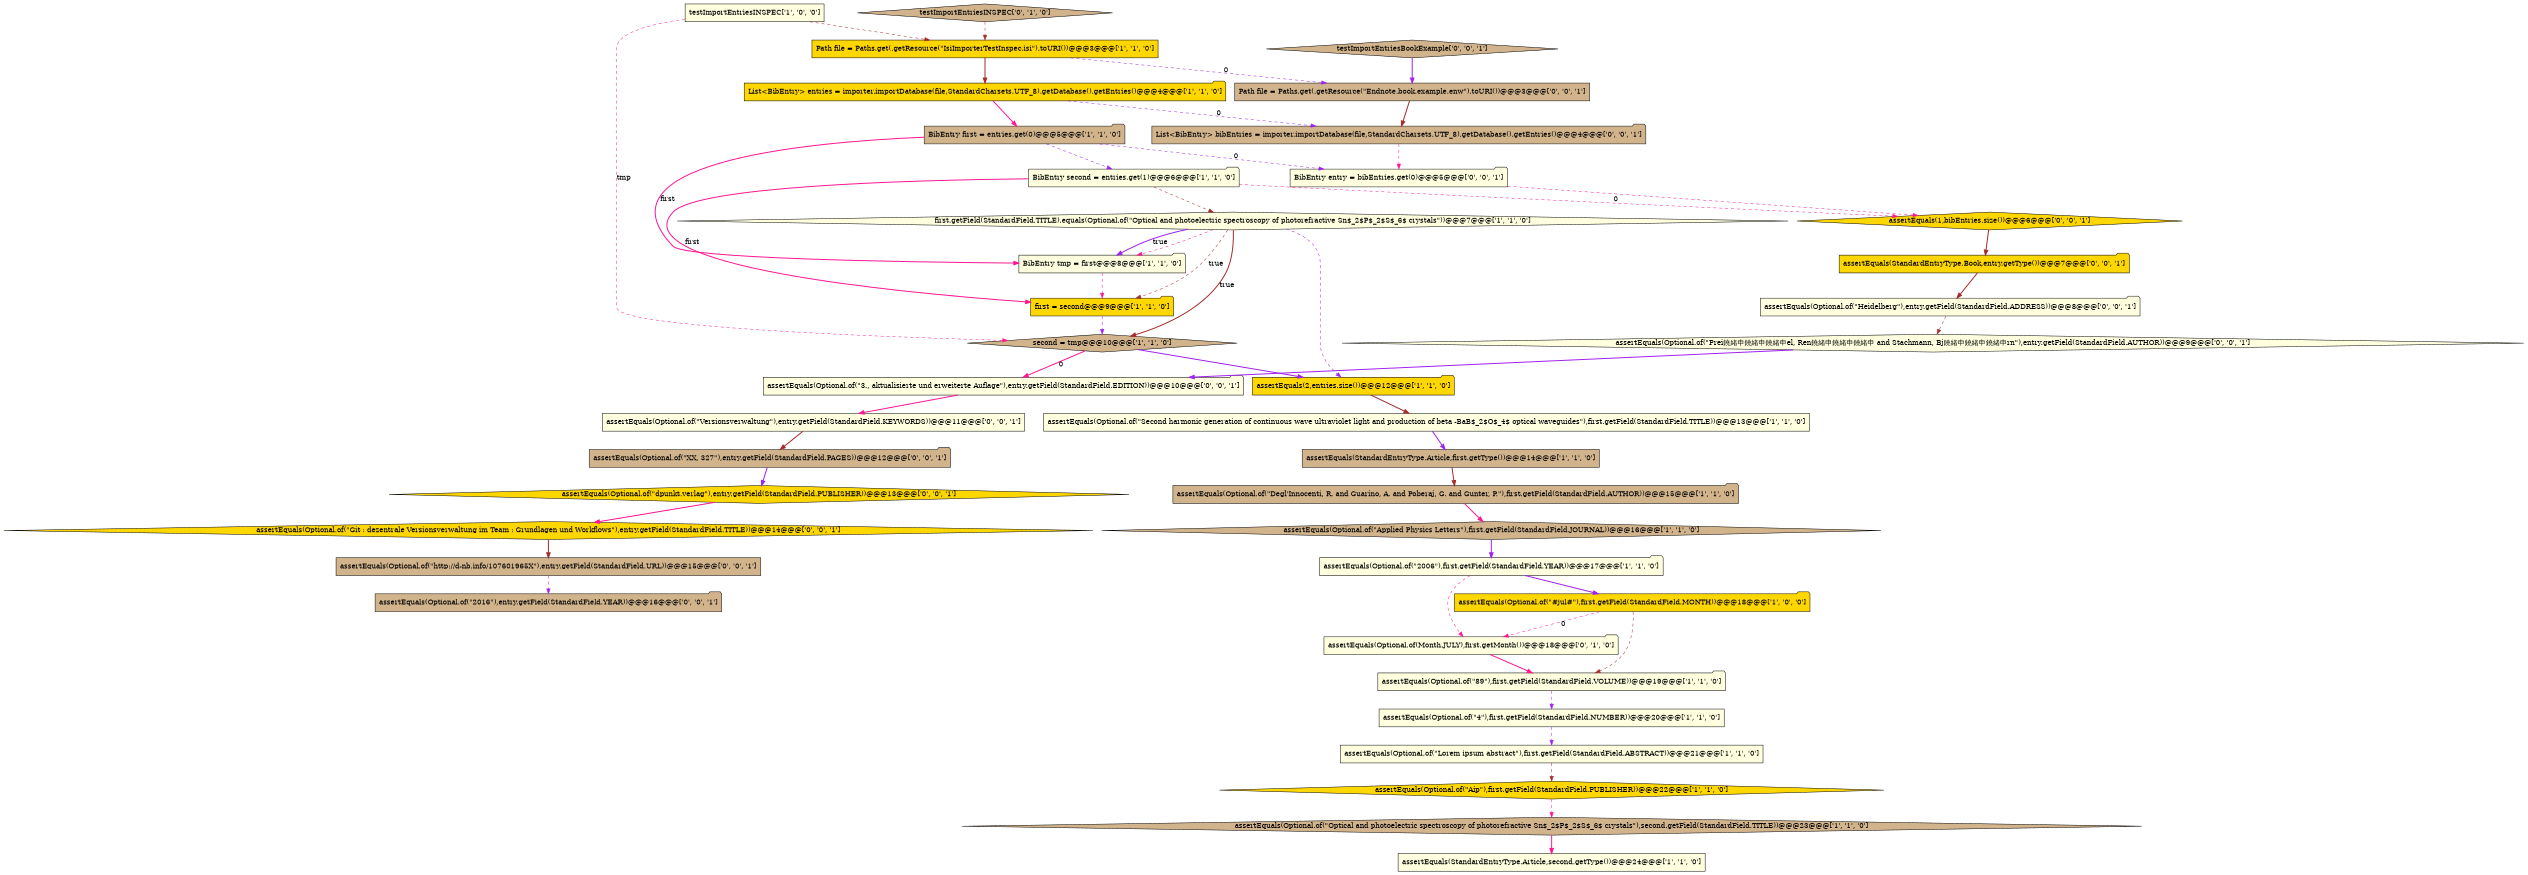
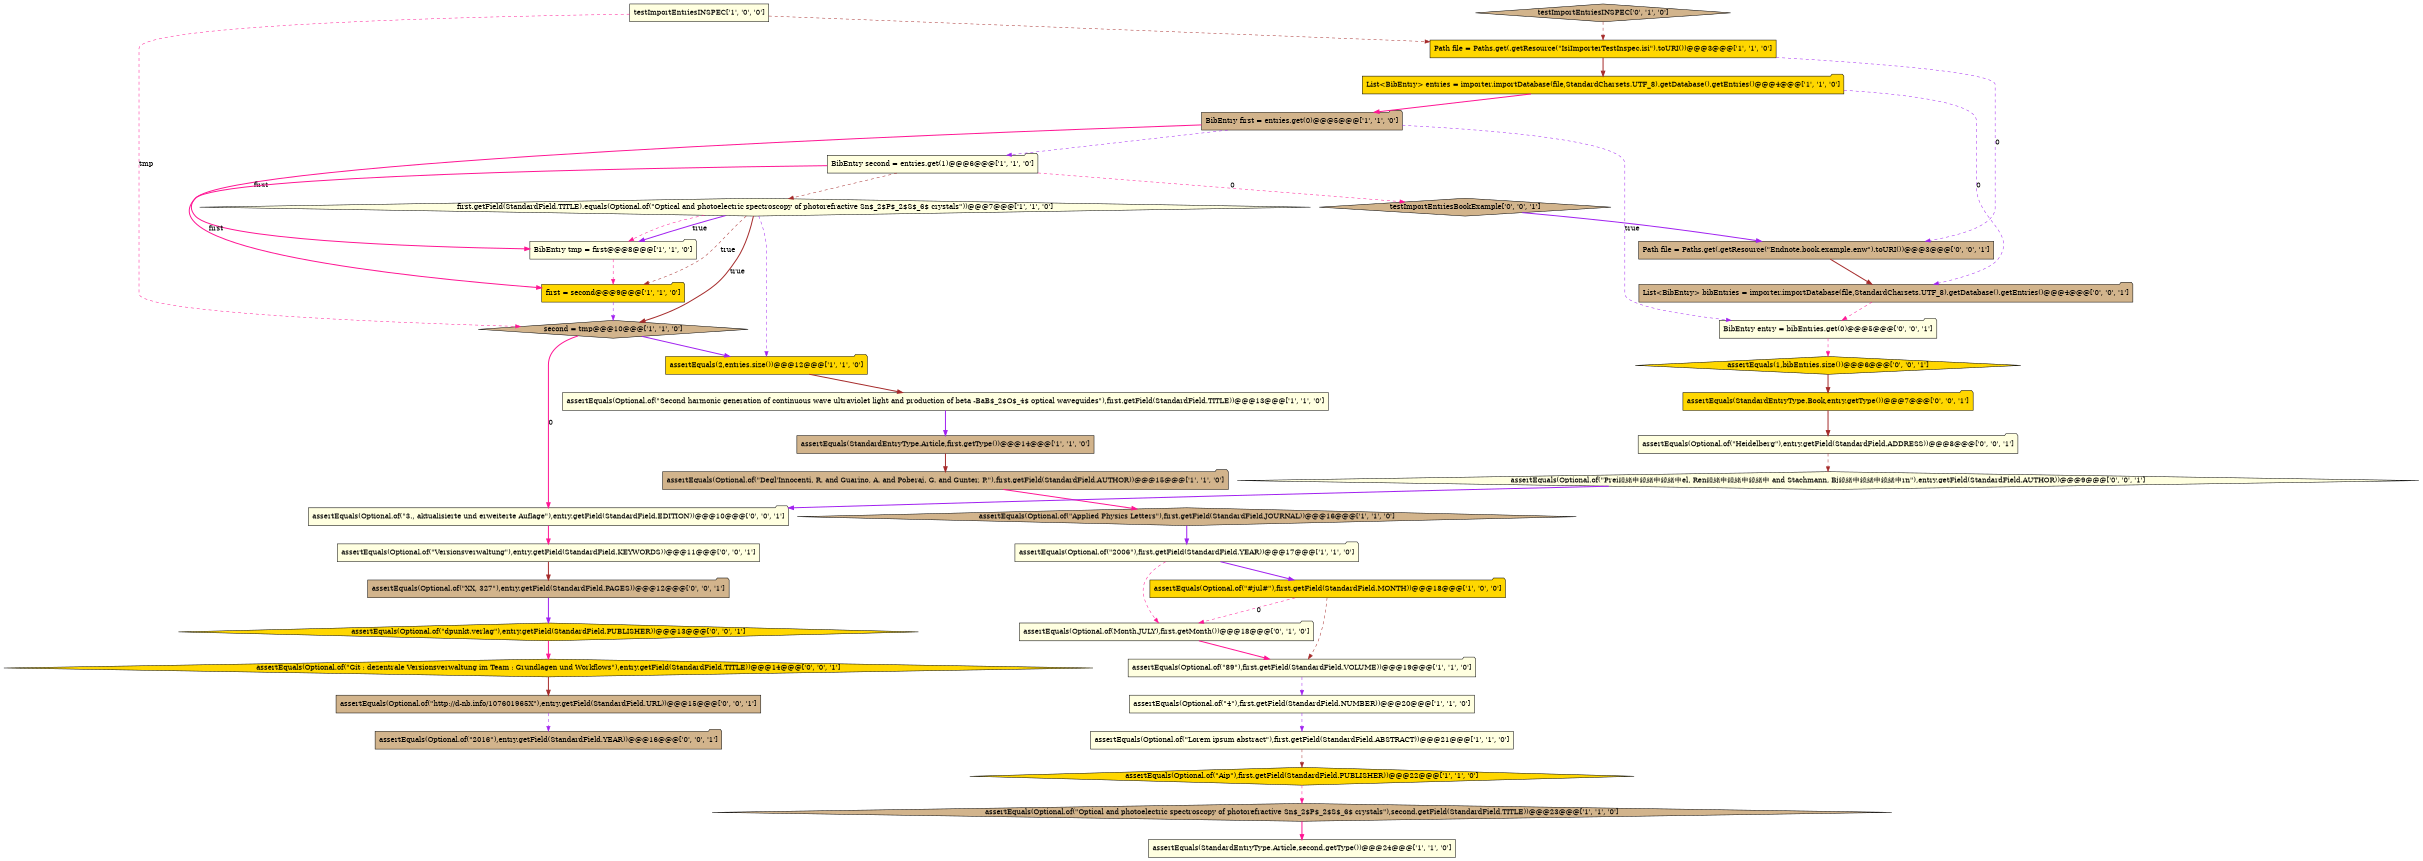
edge "BibEntry first = entries.get(0)@@@5@@@['1', '1', '0']" -> "BibEntry entry = bibEntries.get(0)@@@5@@@['0', '0', '1']": label "0" -> "true"
edge "BibEntry second = entries.get(1)@@@6@@@['1', '1', '0']" -> "assertEquals(1,bibEntries.size())@@@6@@@['0', '0', '1']": now "BibEntry second = entries.get(1)@@@6@@@['1', '1', '0']" -> "testImportEntriesBookExample['0', '0', '1']"
